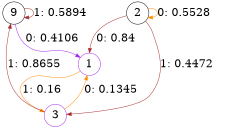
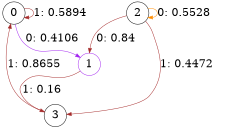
node "9": label "9" -> "0"
edge "1" -> "3": color darkorange -> brown
edge "3" -> "1": removed, label "0: 0.1345"
node "3": color purple -> black
